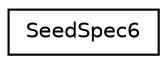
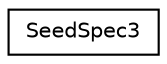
node "SeedSpec6": label "SeedSpec6" -> "SeedSpec3"
